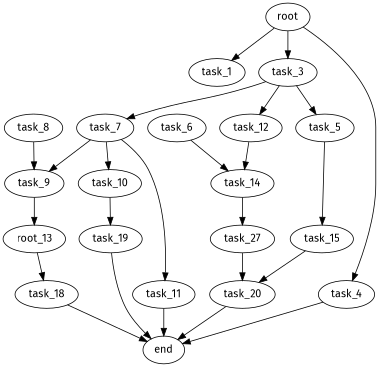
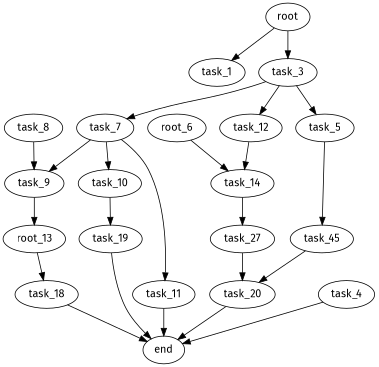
node "task_6": label "task_6" -> "root_6"
edge "root" -> "task_4": removed
node "task_15": label "task_15" -> "task_45"
